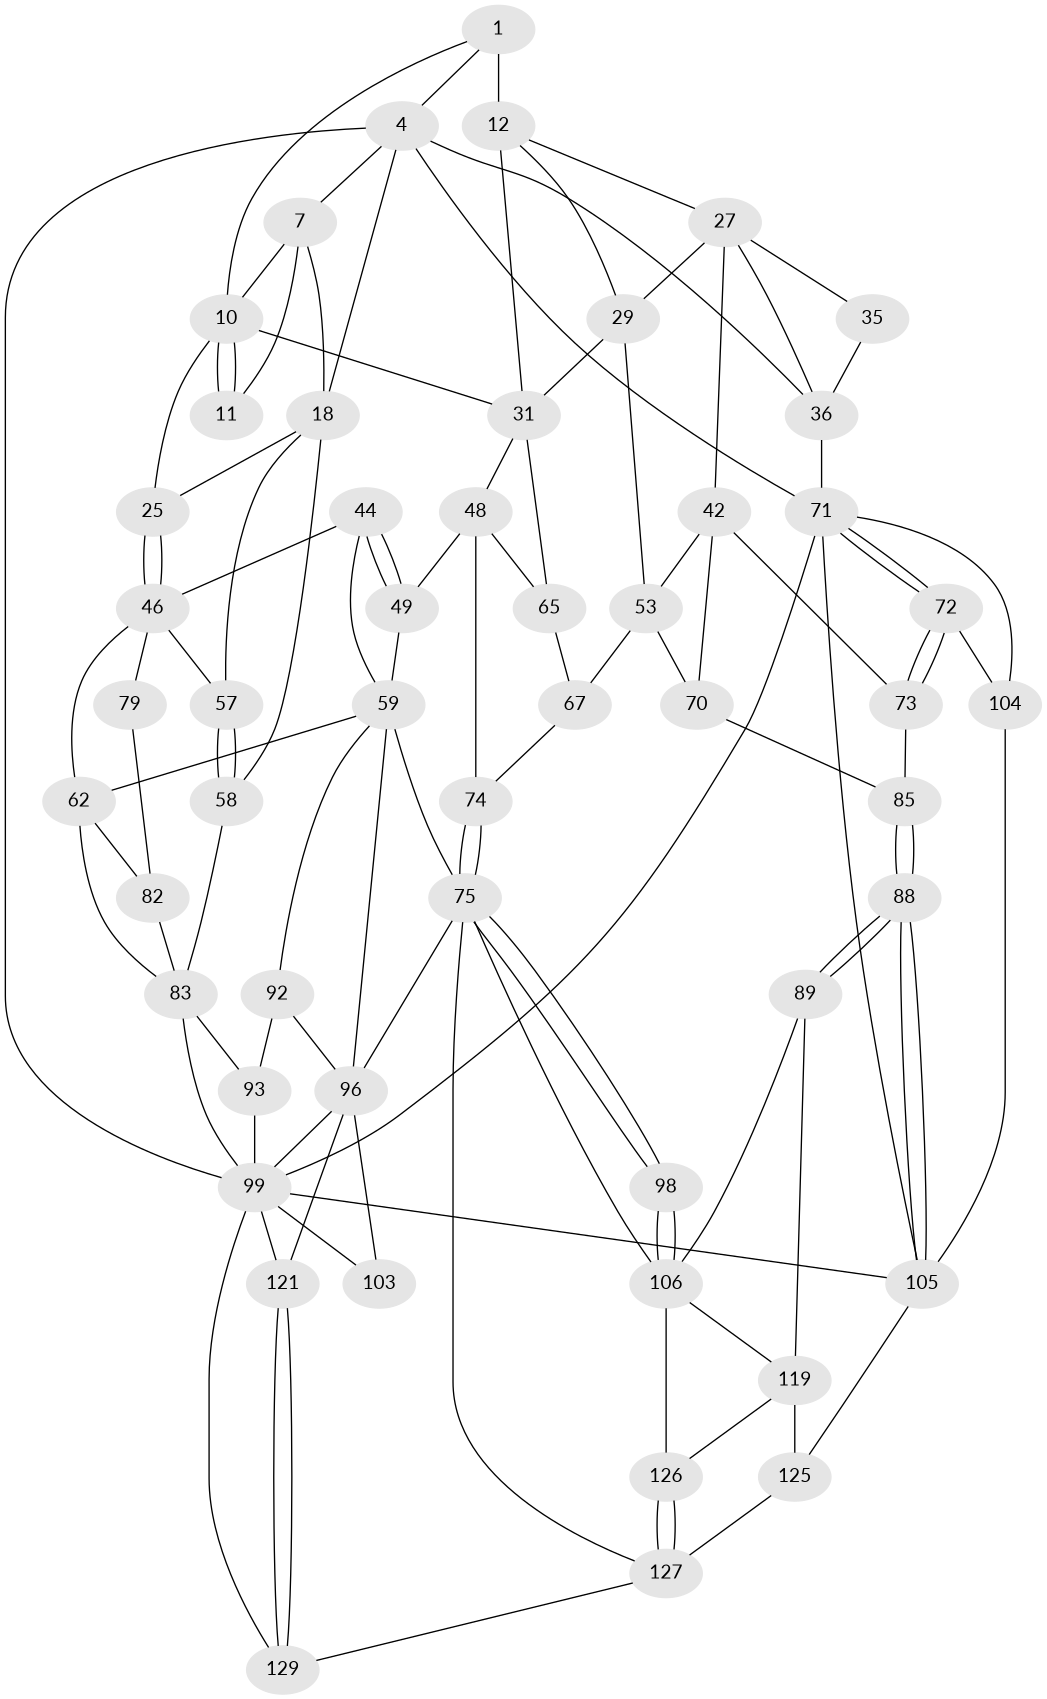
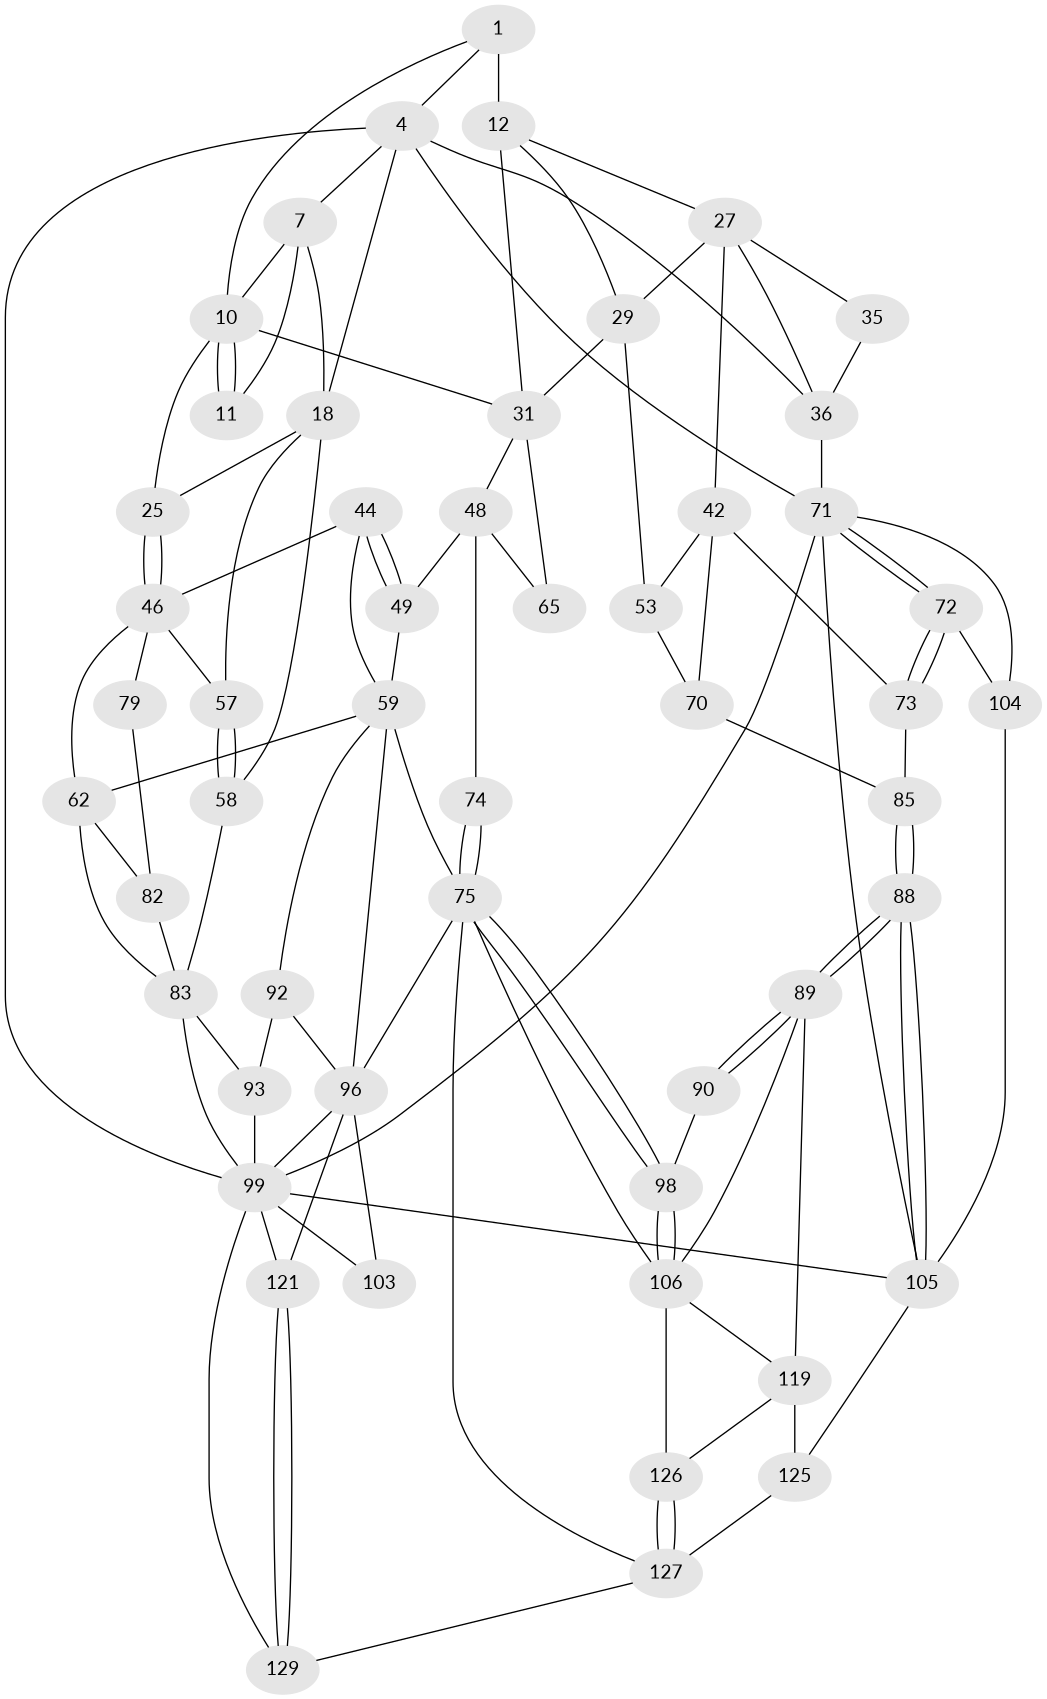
node "67": removed
node "90": added
